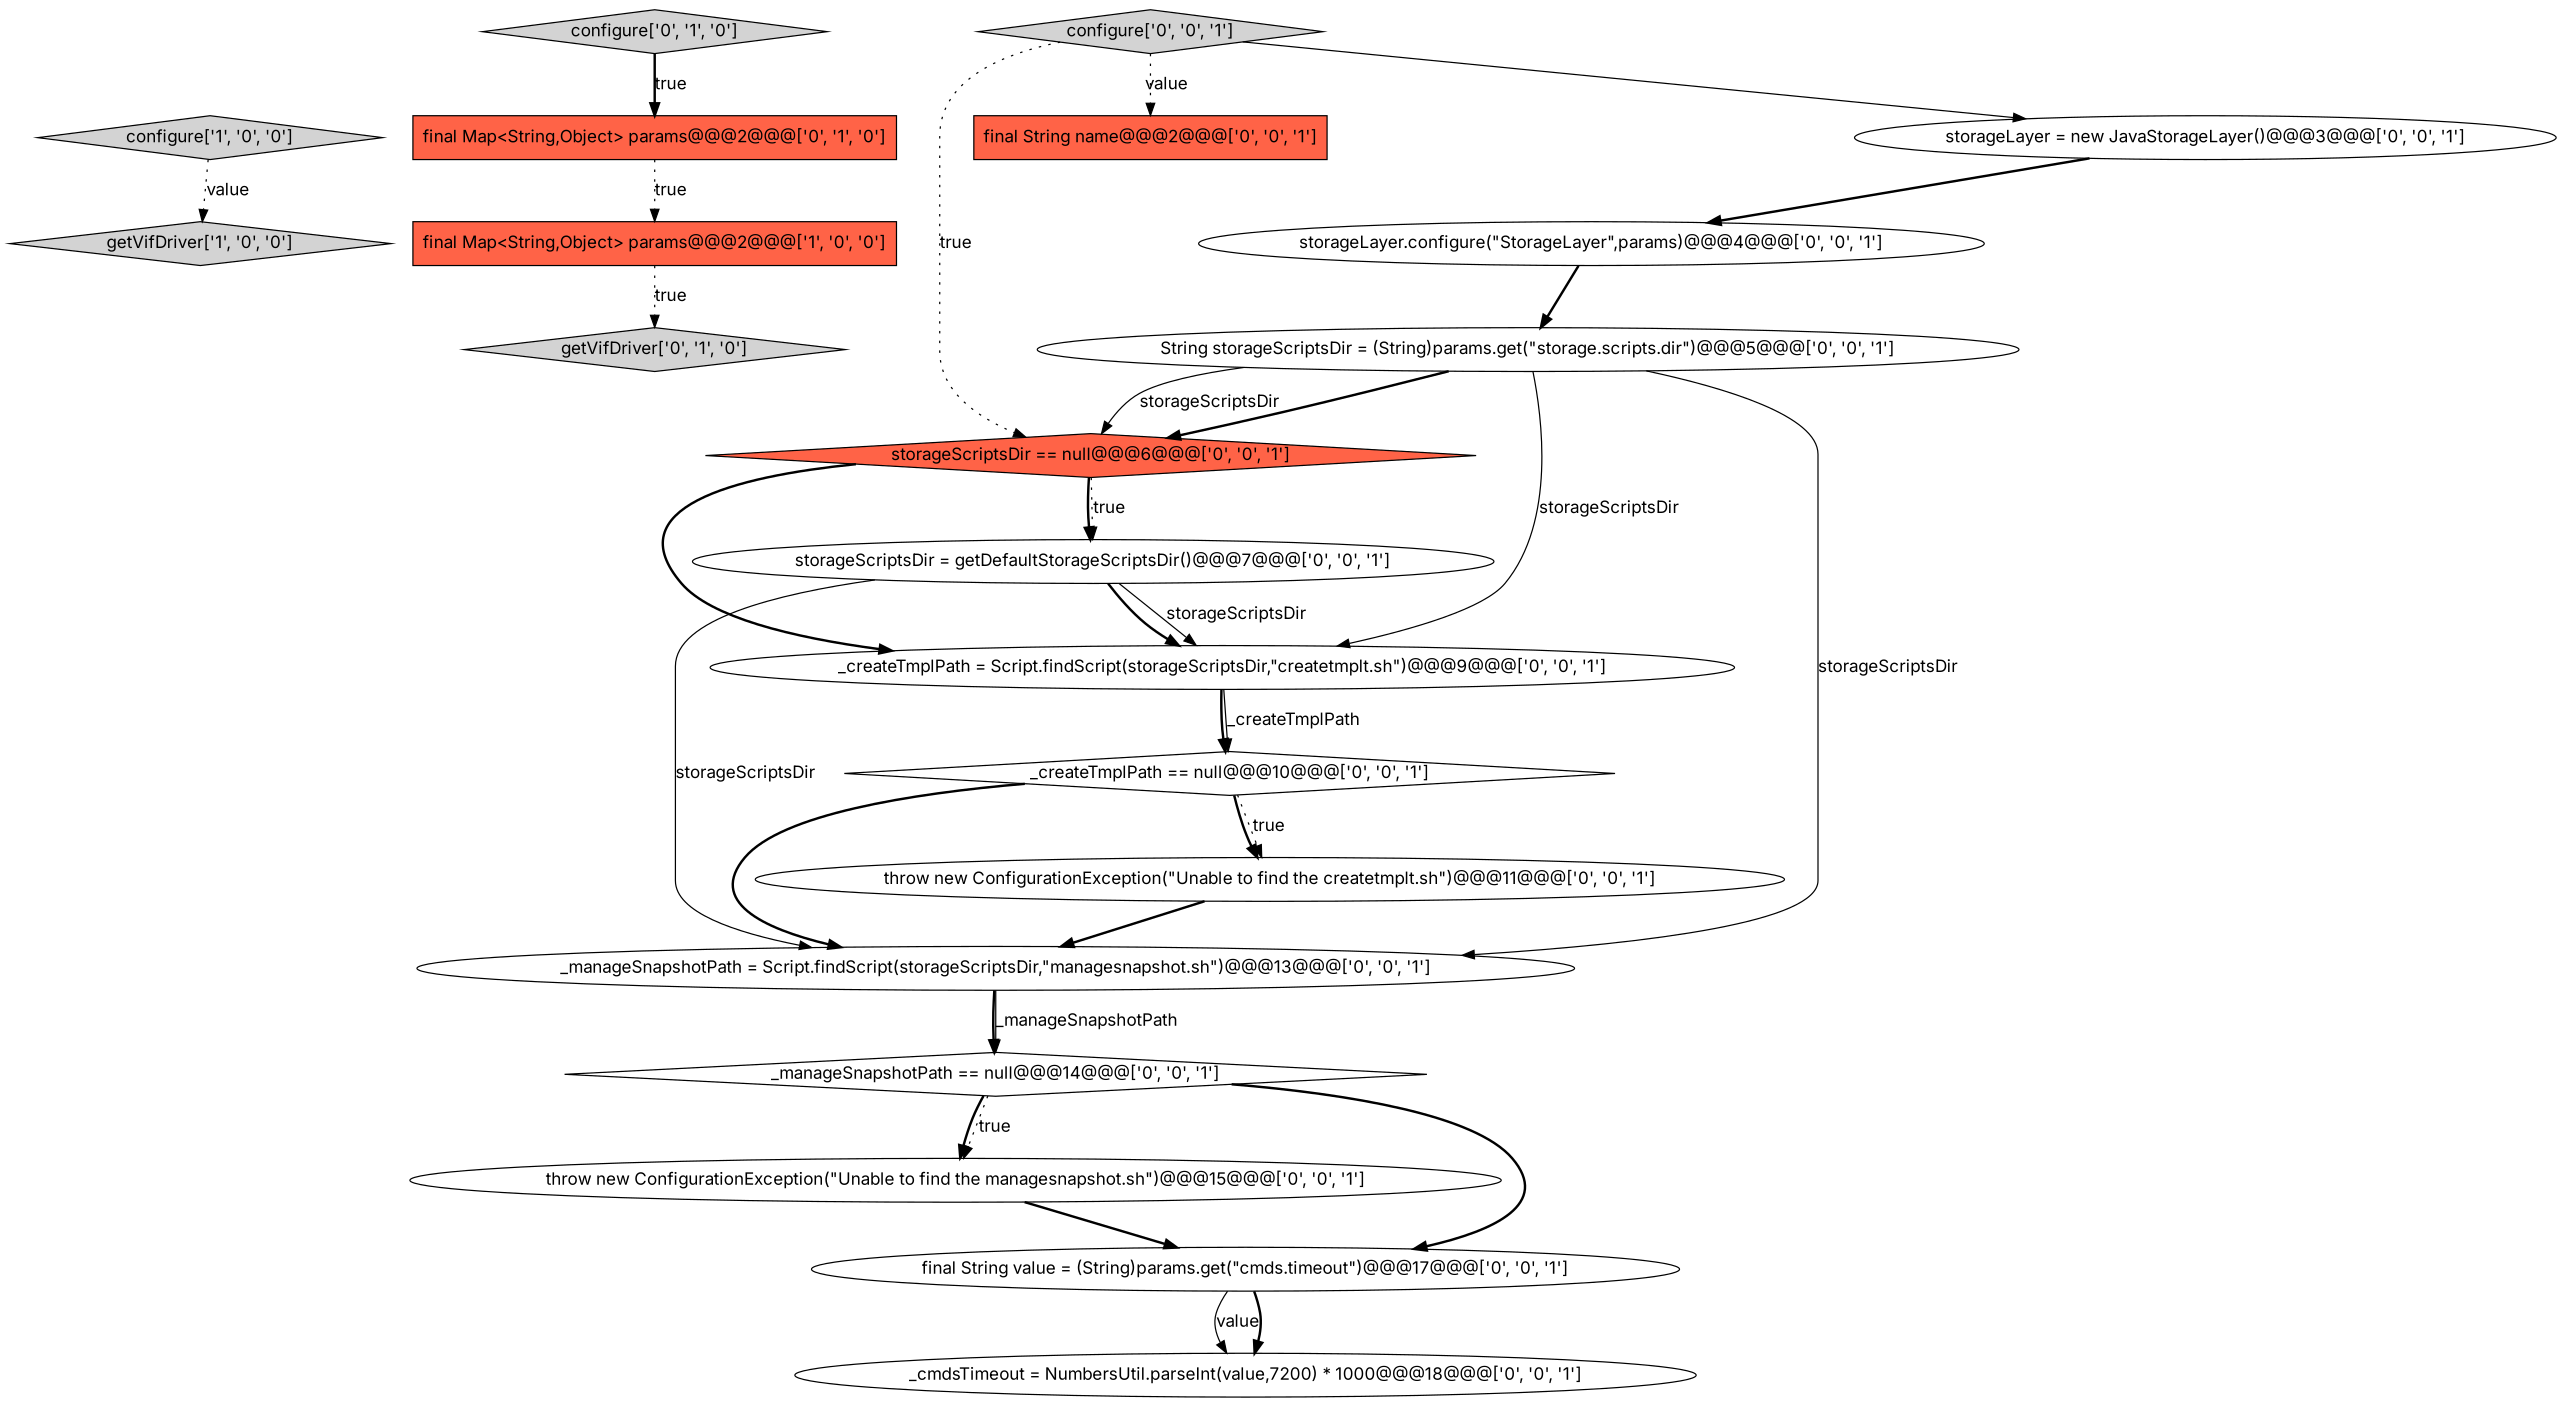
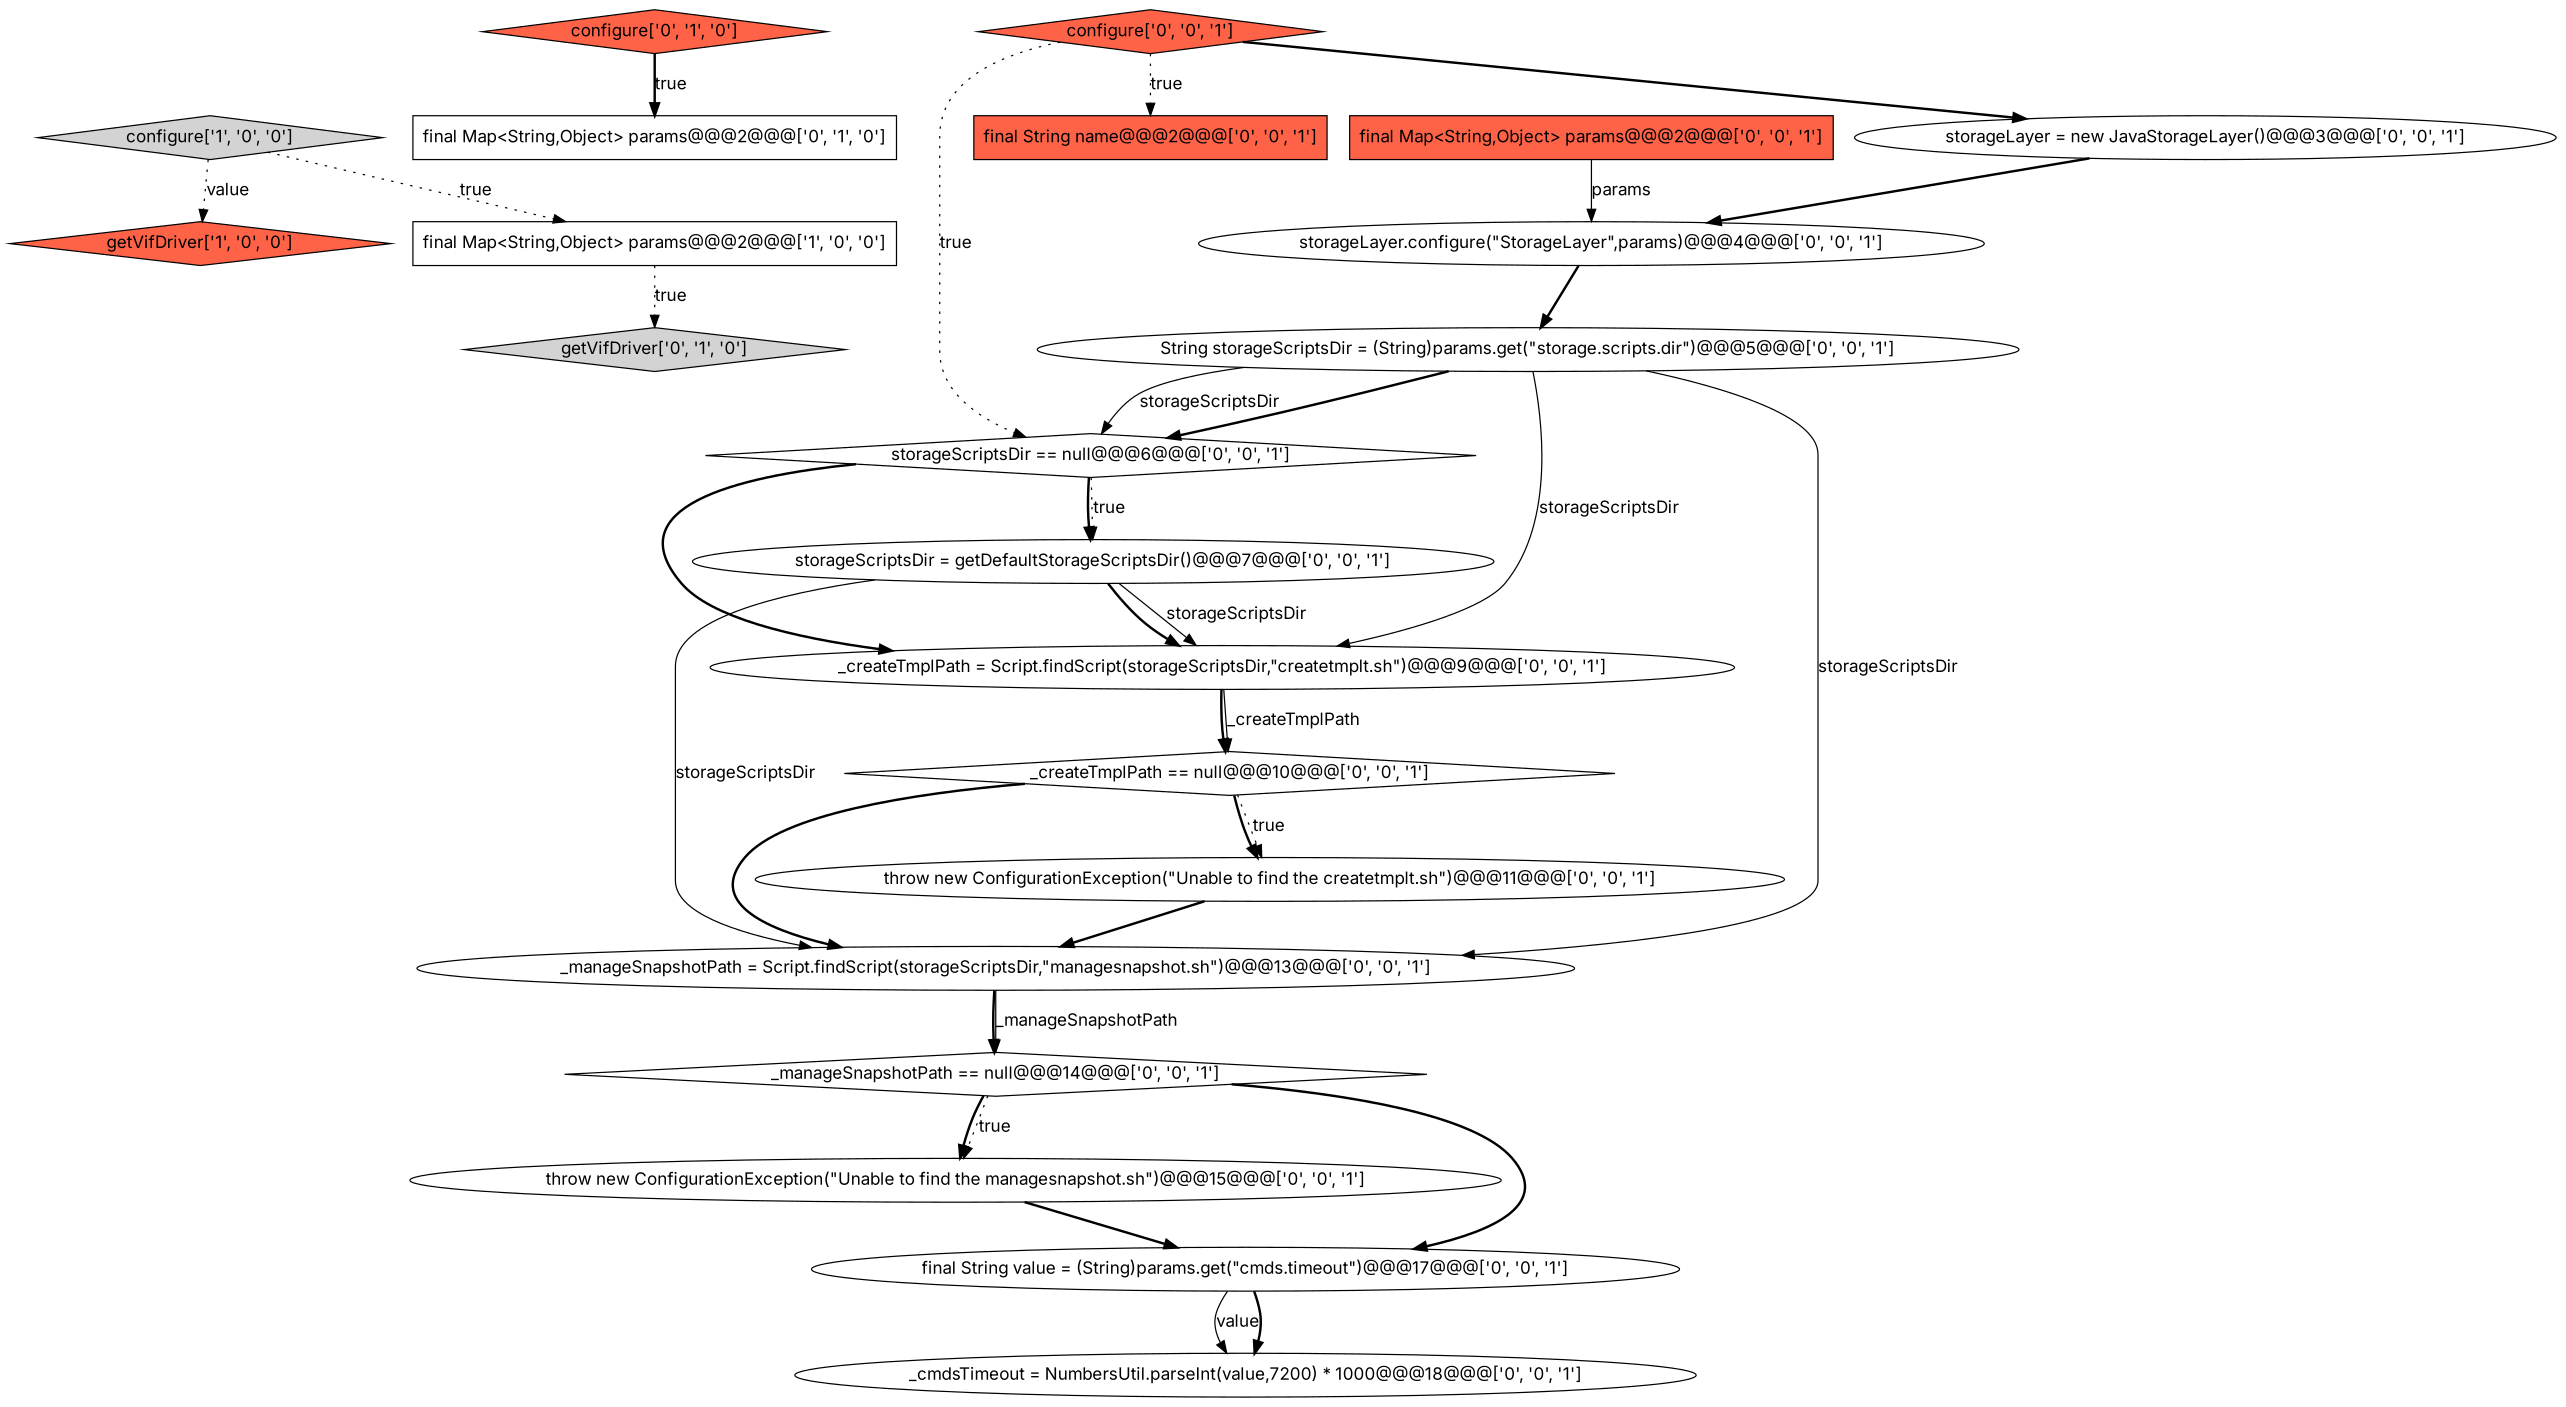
node "configure['0', '1', '0']": fillcolor lightgray -> tomato
node "configure['0', '0', '1']": fillcolor lightgray -> tomato
edge "configure['0', '0', '1']" -> "storageLayer = new JavaStorageLayer()@@@3@@@['0', '0', '1']": style solid -> bold
edge "configure['0', '0', '1']" -> "final String name@@@2@@@['0', '0', '1']": label "value" -> "true"
node "final Map<String,Object> params@@@2@@@['0', '1', '0']": fillcolor tomato -> white
node "final Map<String,Object> params@@@2@@@['0', '0', '1']": added
edge "final Map<String,Object> params@@@2@@@['0', '1', '0']" -> "final Map<String,Object> params@@@2@@@['1', '0', '0']": now "configure['1', '0', '0']" -> "final Map<String,Object> params@@@2@@@['1', '0', '0']"
node "getVifDriver['1', '0', '0']": fillcolor lightgray -> tomato
node "final Map<String,Object> params@@@2@@@['1', '0', '0']": fillcolor tomato -> white
node "storageScriptsDir == null@@@6@@@['0', '0', '1']": fillcolor tomato -> white
